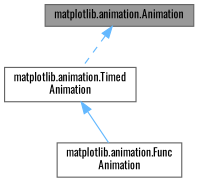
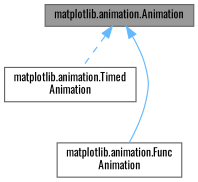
edge "matplotlib.animation.Func Animation" -> "matplotlib.animation.Timed Animation": now "matplotlib.animation.Func Animation" -> "matplotlib.animation.Animation"
